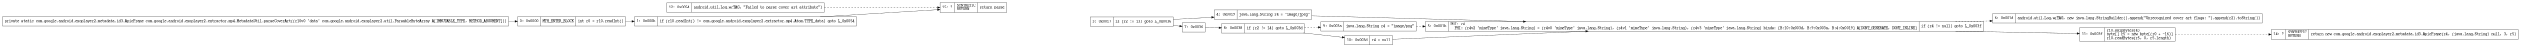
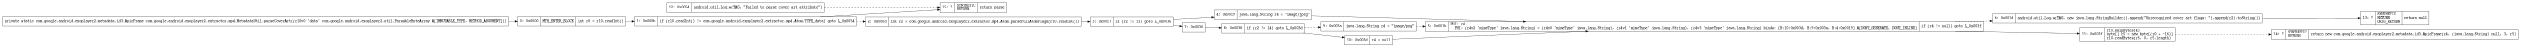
node "13: ?": added
node "2: 0x000d": added
